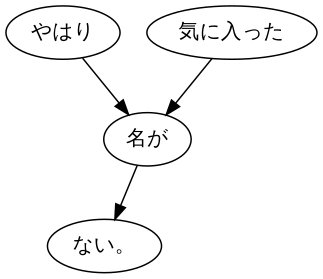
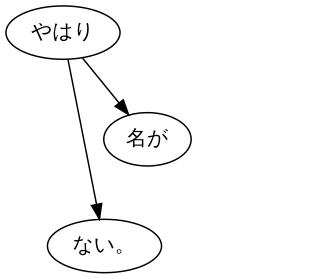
node "気に入った": removed
edge "名が" -> "ない。": now "やはり" -> "ない。"
